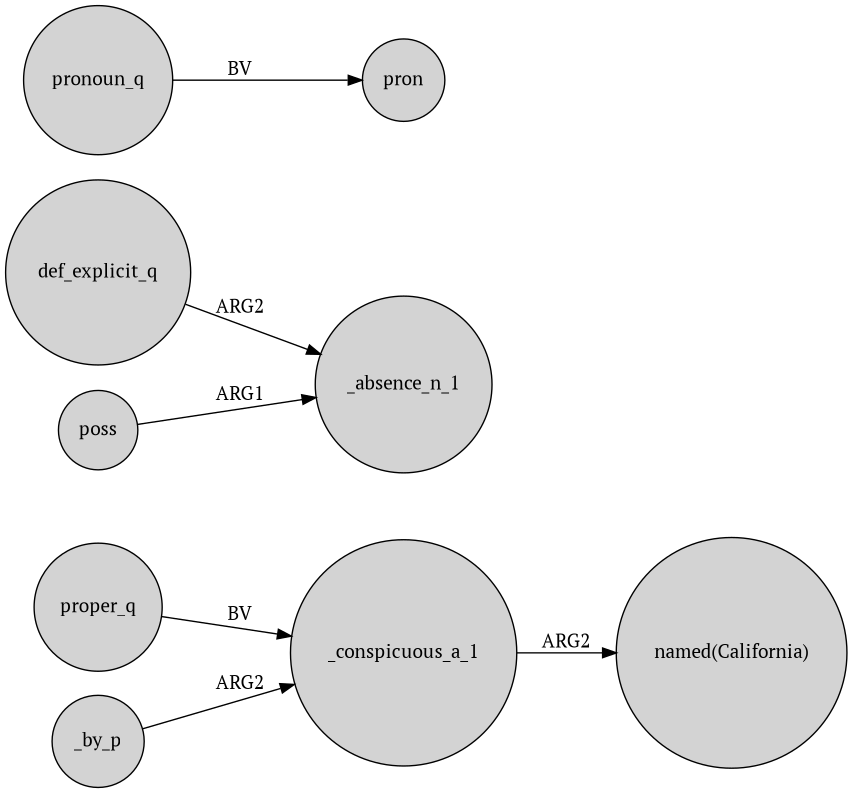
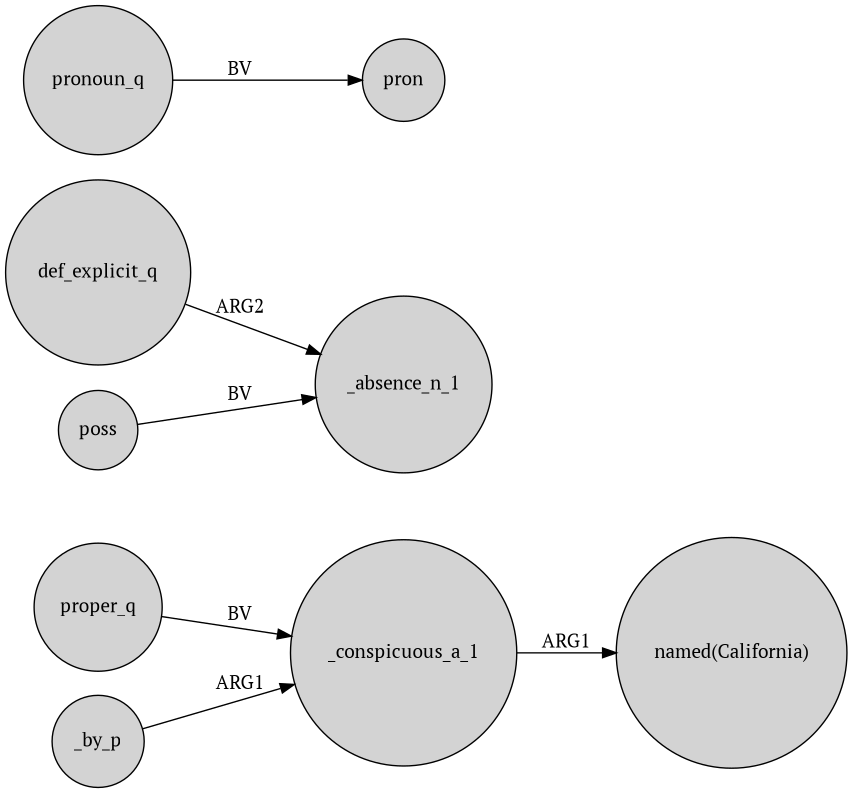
edge "poss" -> "_absence_n_1": label "ARG1" -> "BV"
edge "_conspicuous_a_1" -> "named(California)": label "ARG2" -> "ARG1"
edge "_by_p" -> "_conspicuous_a_1": label "ARG2" -> "ARG1"
